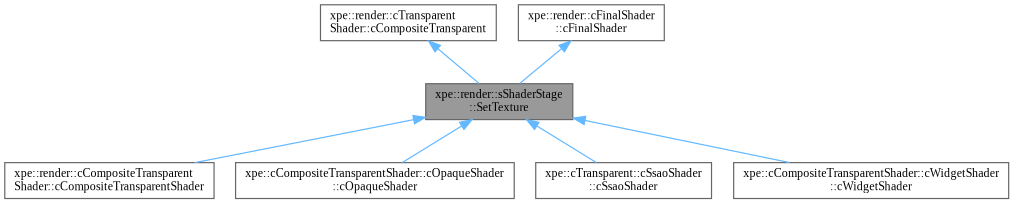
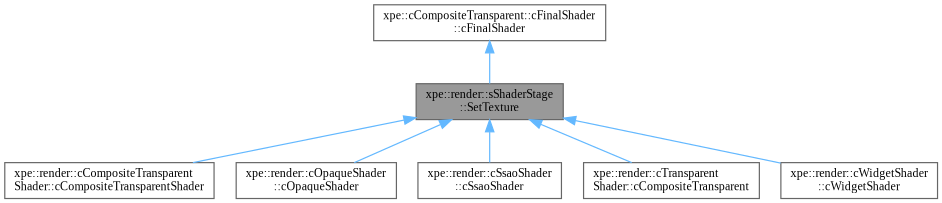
node "xpe::render::cFinalShader ::cFinalShader": label "xpe::render::cFinalShader ::cFinalShader" -> "xpe::cCompositeTransparent::cFinalShader ::cFinalShader"
edge "xpe::render::sShaderStage ::SetTexture" -> "xpe::render::cTransparent Shader::cCompositeTransparent": reversed
node "xpe::cCompositeTransparentShader::cOpaqueShader ::cOpaqueShader": label "xpe::cCompositeTransparentShader::cOpaqueShader ::cOpaqueShader" -> "xpe::render::cOpaqueShader ::cOpaqueShader"
node "xpe::cTransparent::cSsaoShader ::cSsaoShader": label "xpe::cTransparent::cSsaoShader ::cSsaoShader" -> "xpe::render::cSsaoShader ::cSsaoShader"
node "xpe::cCompositeTransparentShader::cWidgetShader ::cWidgetShader": label "xpe::cCompositeTransparentShader::cWidgetShader ::cWidgetShader" -> "xpe::render::cWidgetShader ::cWidgetShader"
